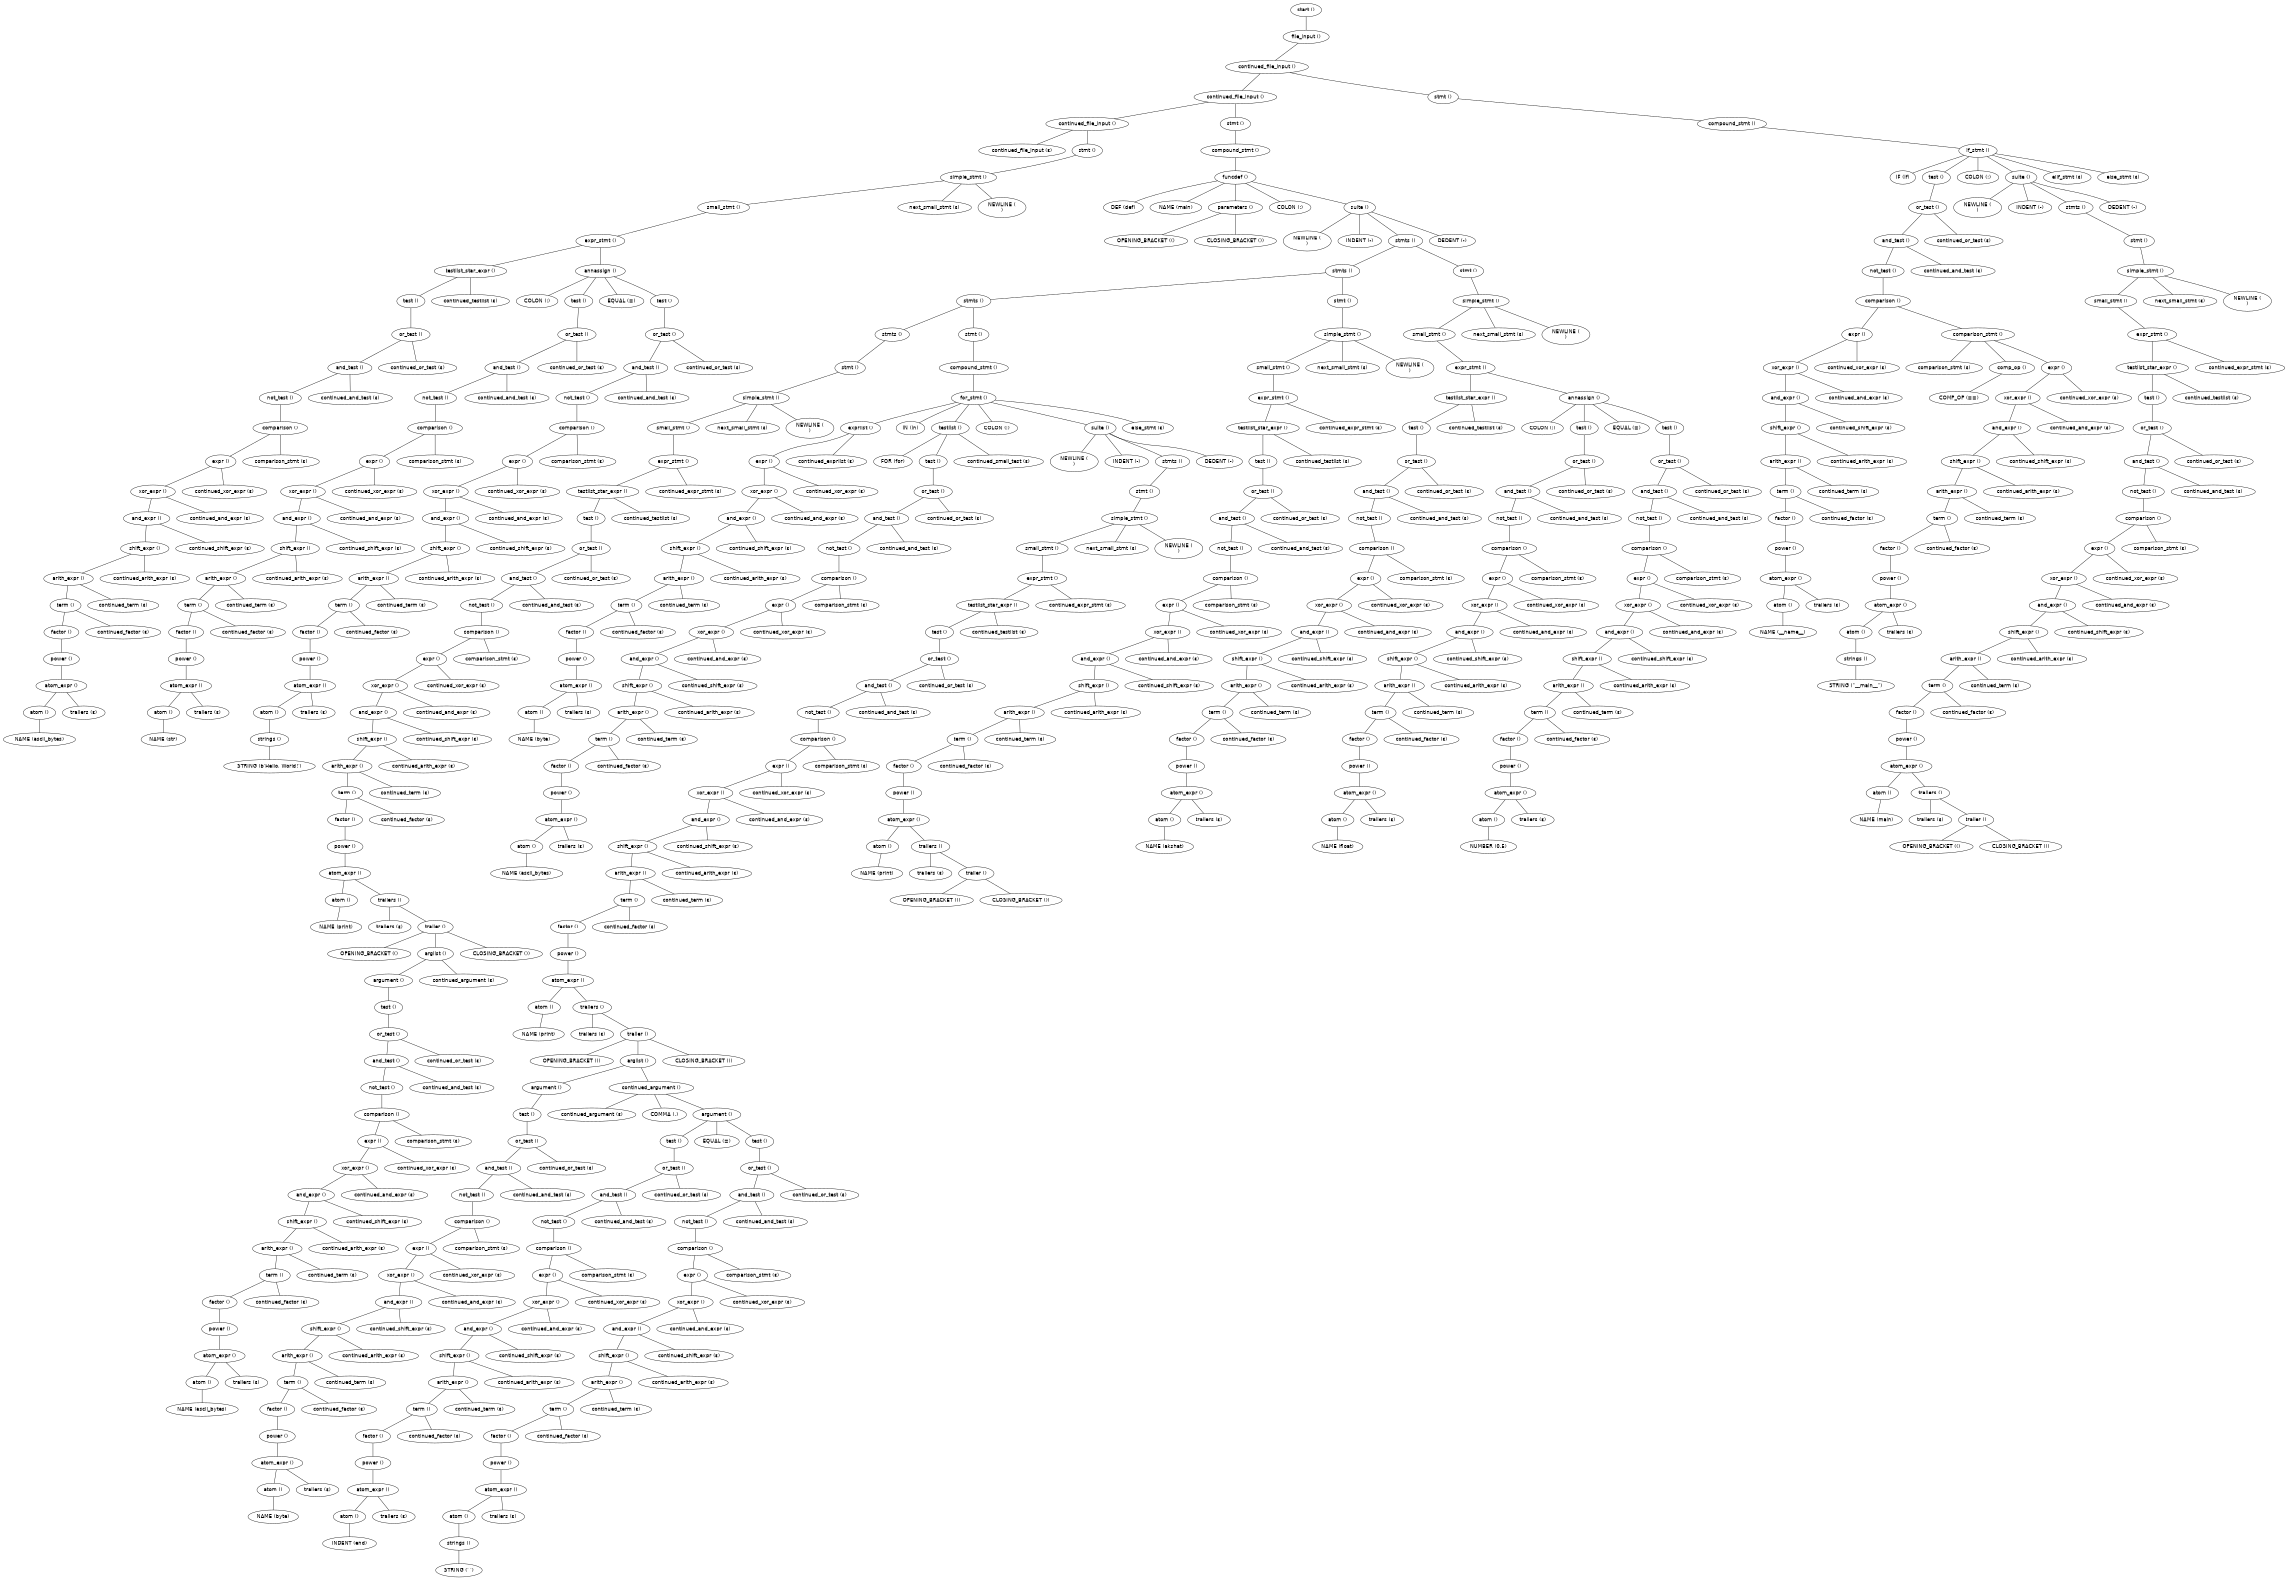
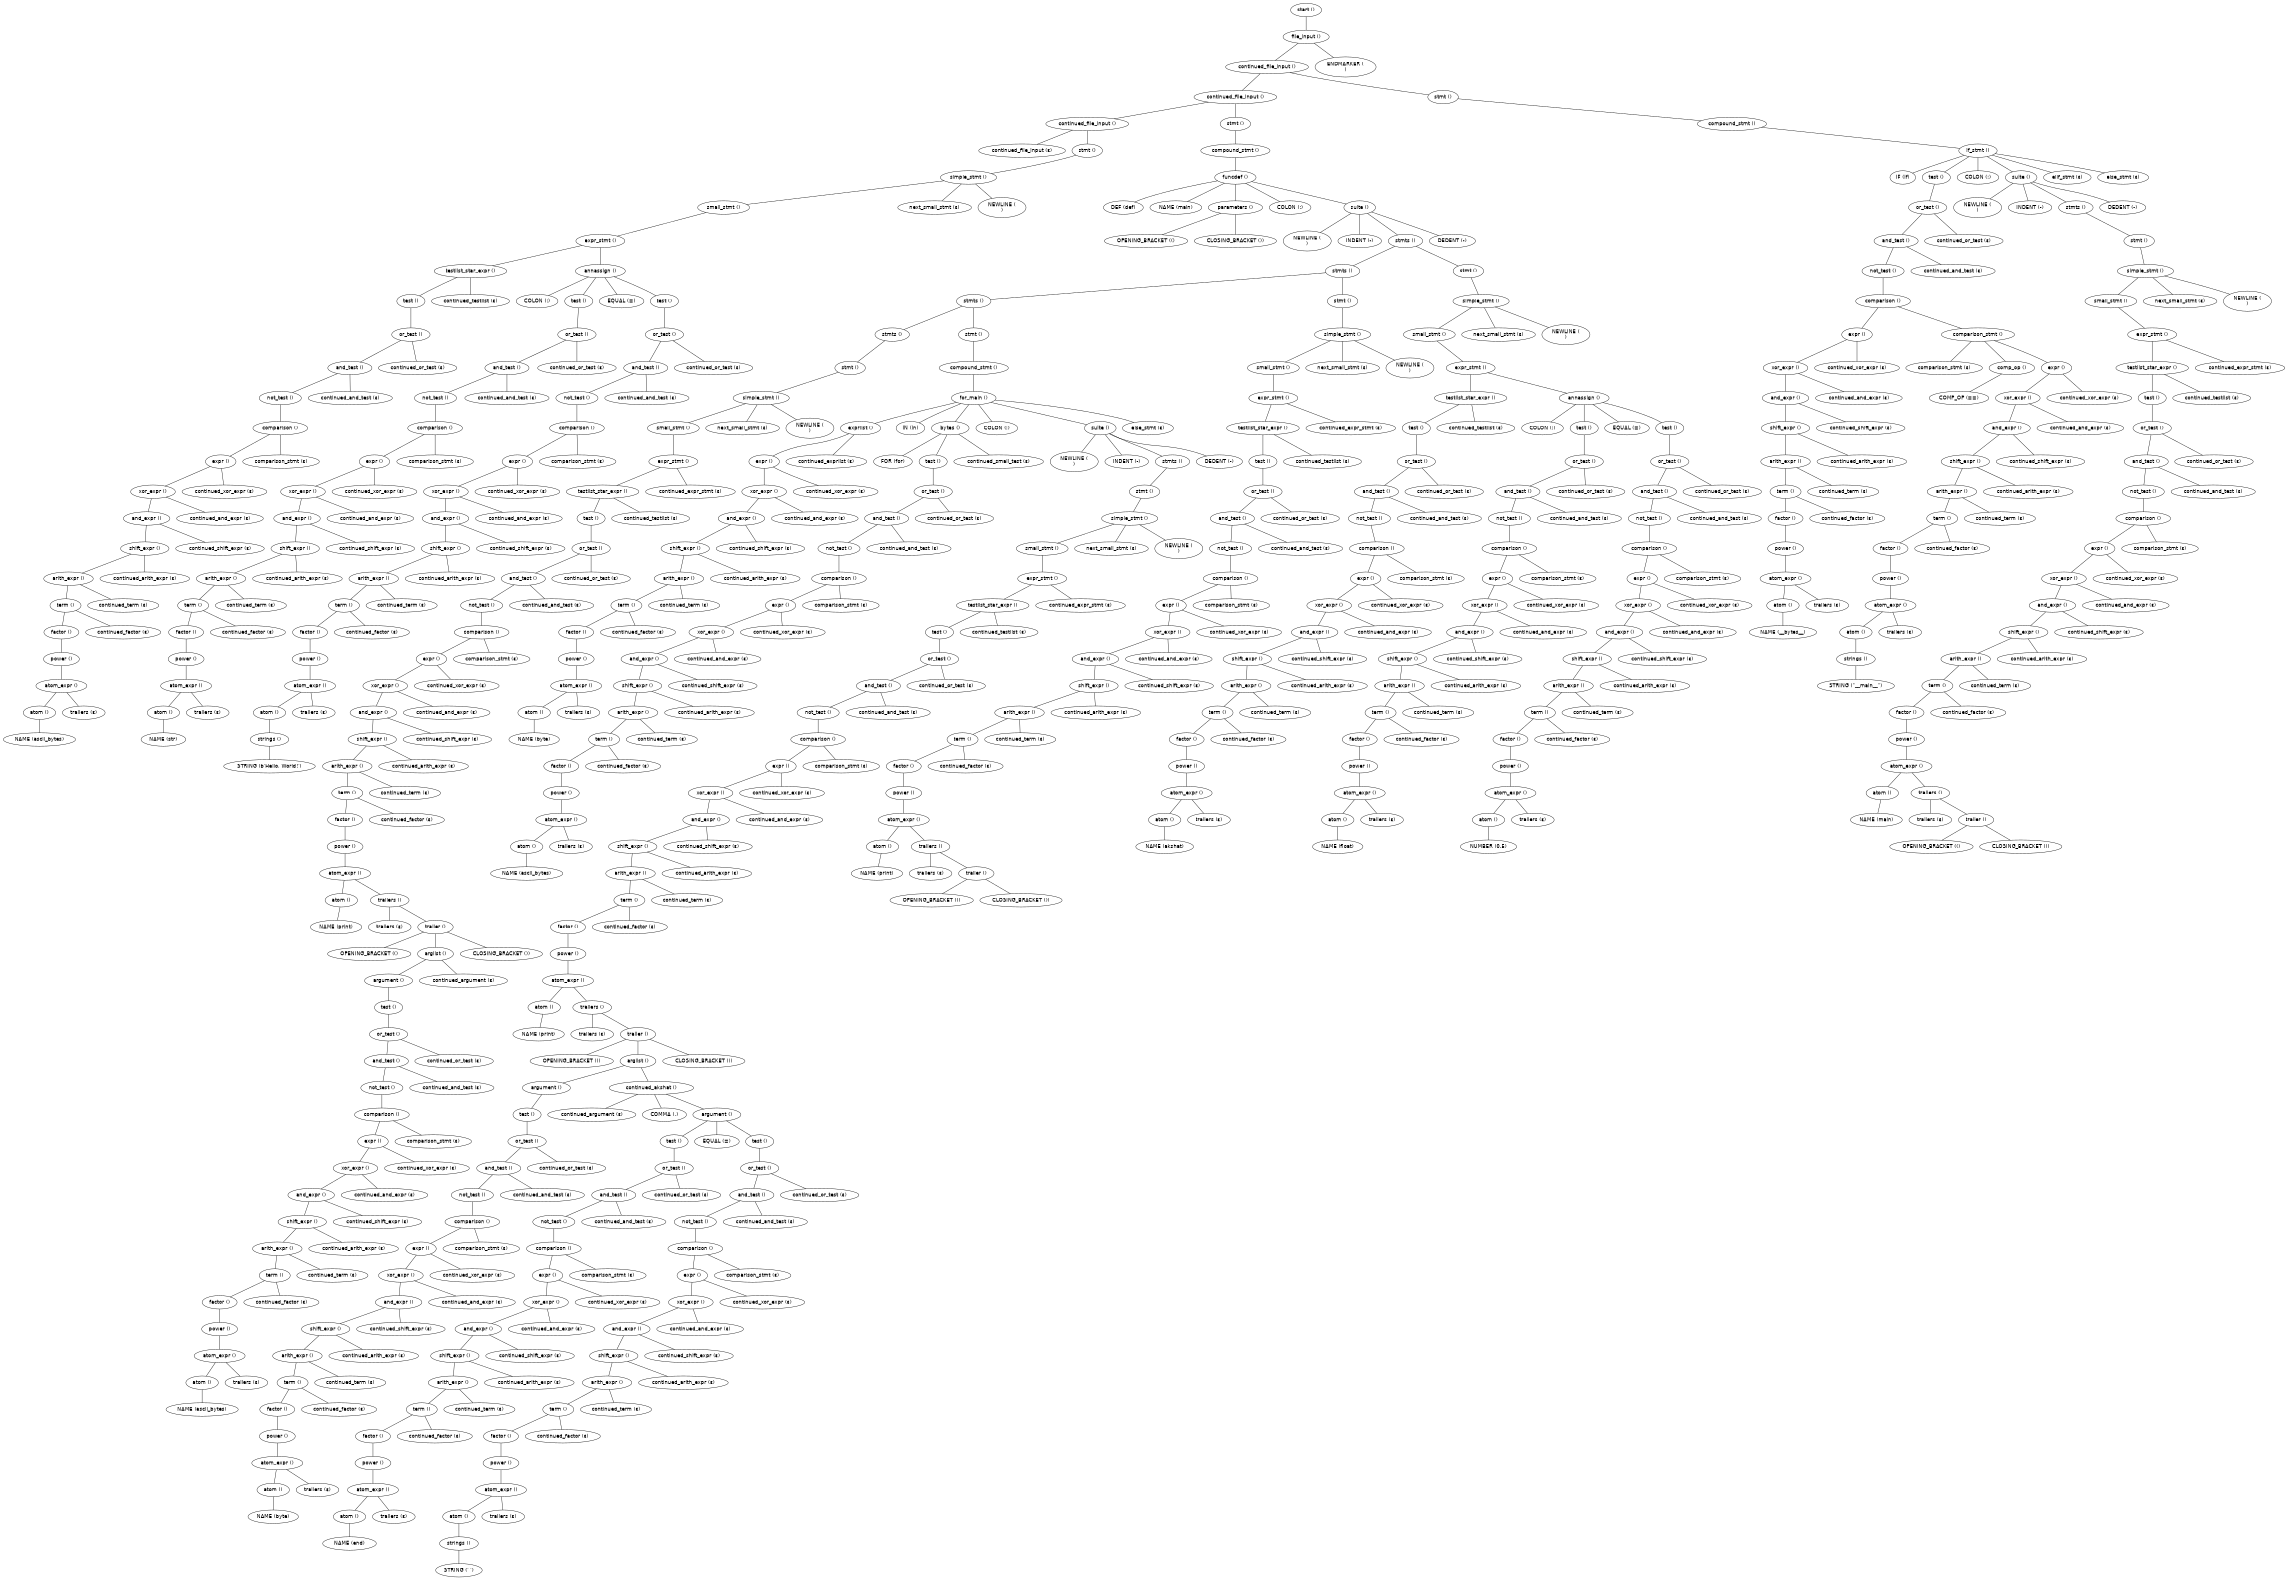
node "ENDMARKER ( )": added
node "for_stmt ()": label "for_stmt ()" -> "for_main ()"
node "testlist ()": label "testlist ()" -> "bytes ()"
node "NAME (__name__)": label "NAME (__name__)" -> "NAME (__bytes__)"
node "continued_argument ()": label "continued_argument ()" -> "continued_akshat ()"
node "INDENT (end)": label "INDENT (end)" -> "NAME (end)"
